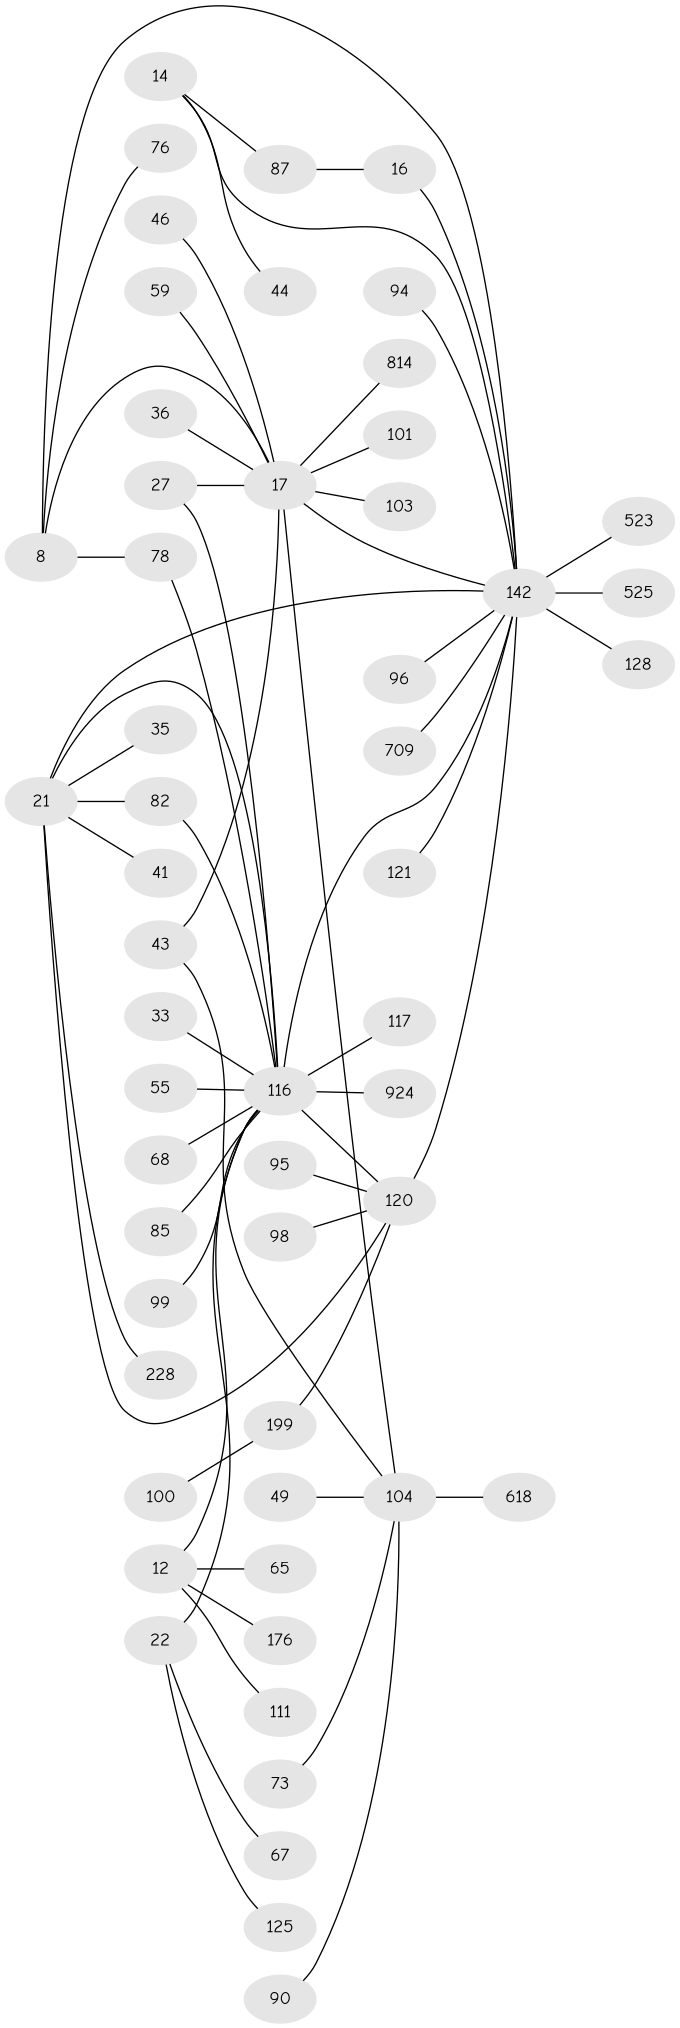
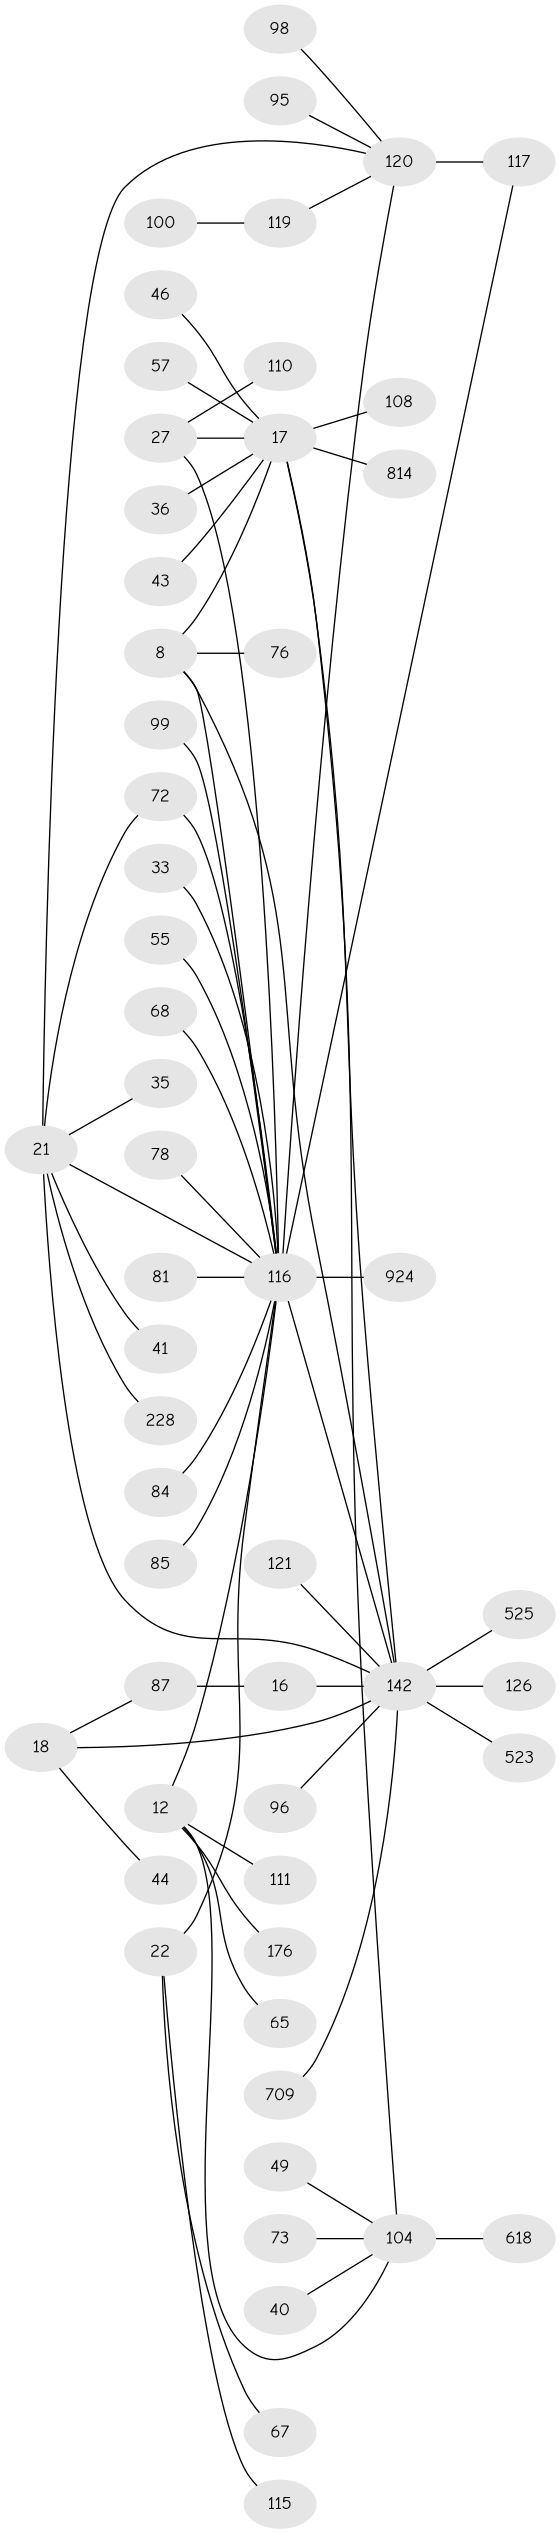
node "14": label "14" -> "18"
node "59": label "59" -> "57"
node "94": removed
node "110": added
node "101": removed
node "103": label "103" -> "108"
edge "8" -- "78": now "8" -- "116"
node "128": label "128" -> "126"
node "82": label "82" -> "72"
edge "142" -- "120": now "117" -- "120"
edge "43" -- "104": now "12" -- "104"
node "81": added
node "199": label "199" -> "119"
node "84": added
node "125": label "125" -> "115"
node "90": label "90" -> "40"
